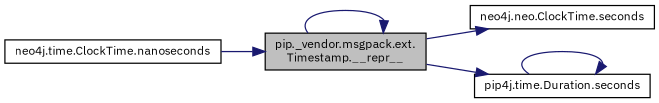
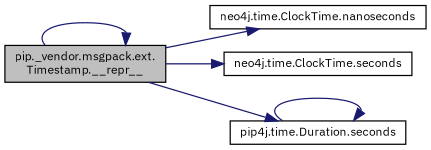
node "neo4j.neo.ClockTime.seconds": label "neo4j.neo.ClockTime.seconds" -> "neo4j.time.ClockTime.seconds"
edge "neo4j.time.ClockTime.nanoseconds" -> "pip._vendor.msgpack.ext. Timestamp.__repr__": reversed
